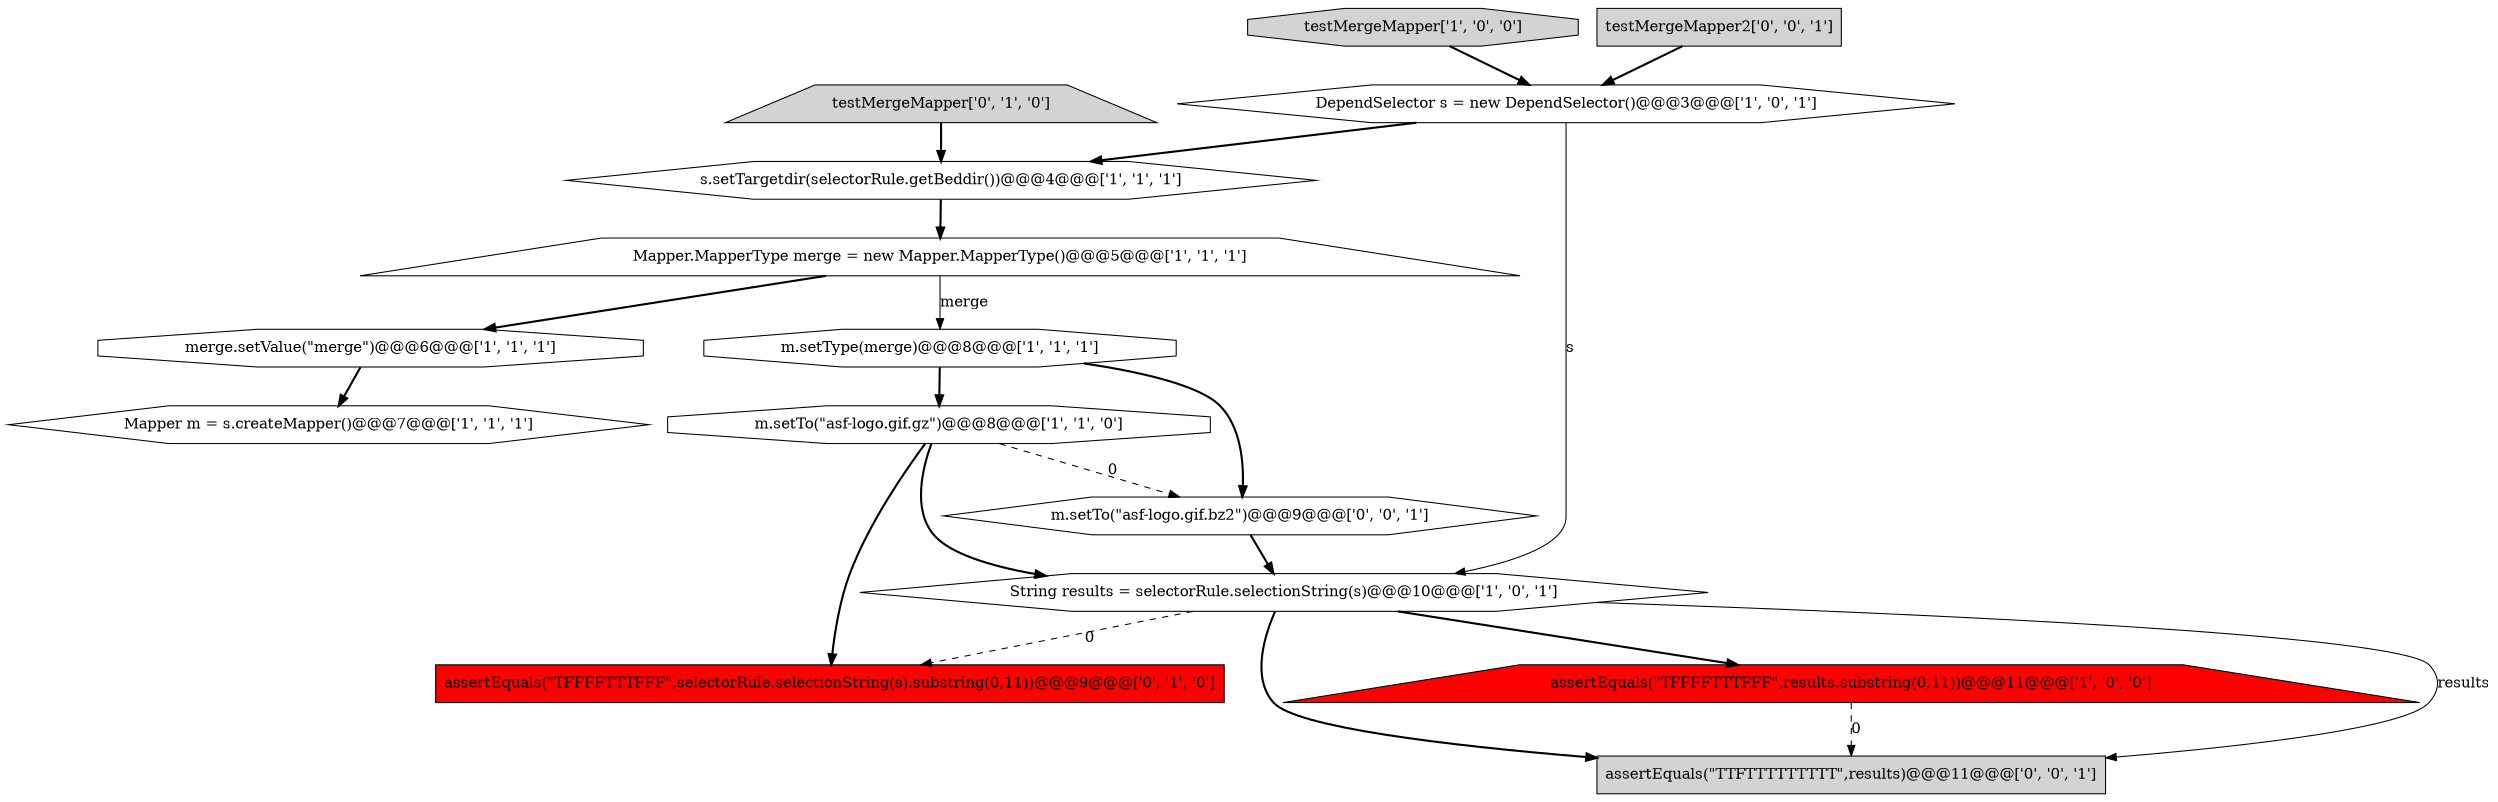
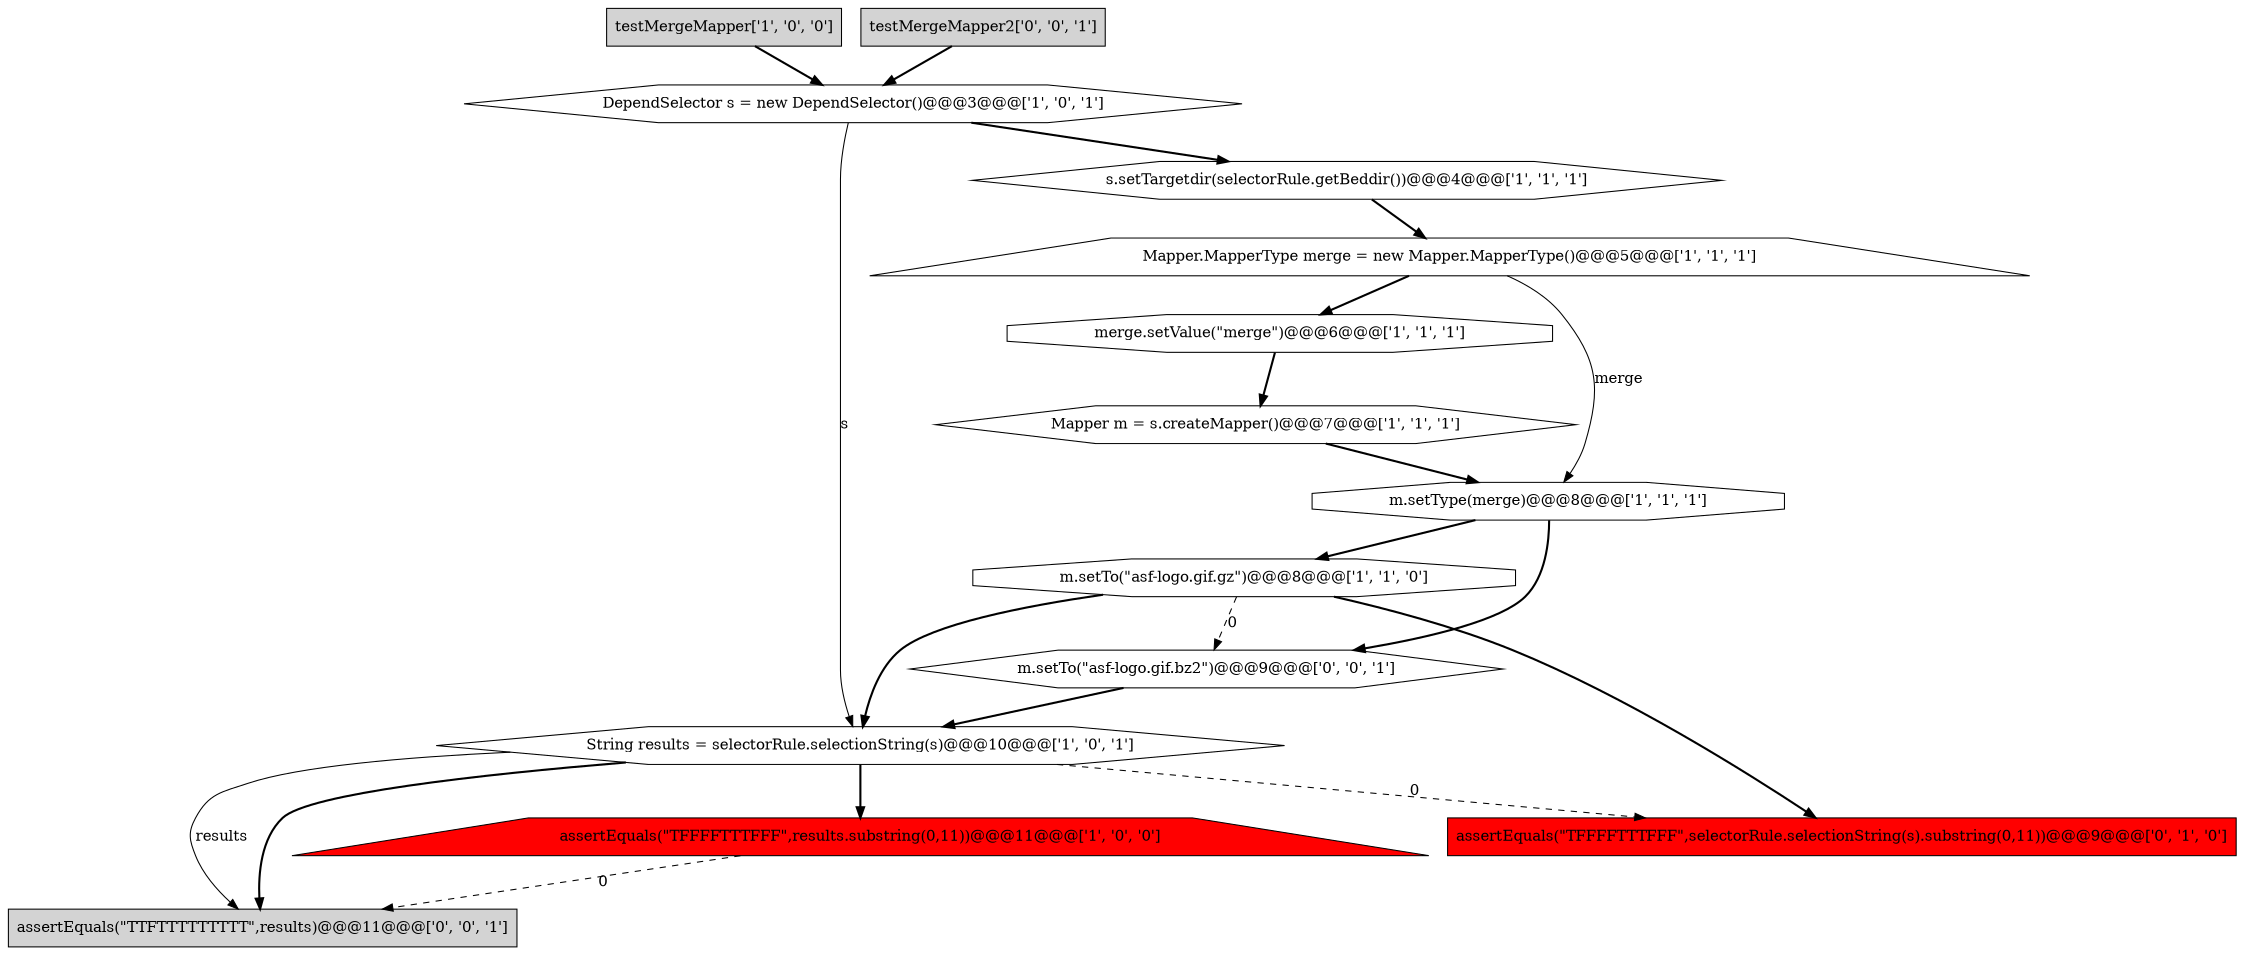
node "testMergeMapper['1', '0', '0']": shape octagon -> box
node "testMergeMapper['0', '1', '0']": removed
edge "Mapper m = s.createMapper()@@@7@@@['1', '1', '1']" -> "m.setType(merge)@@@8@@@['1', '1', '1']": added
